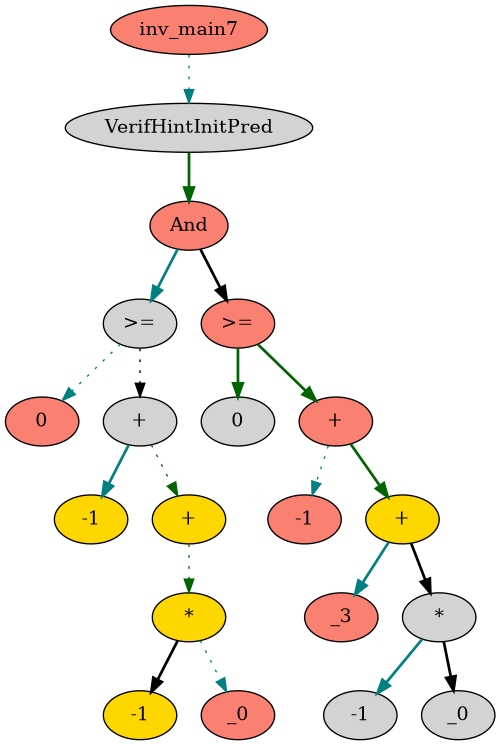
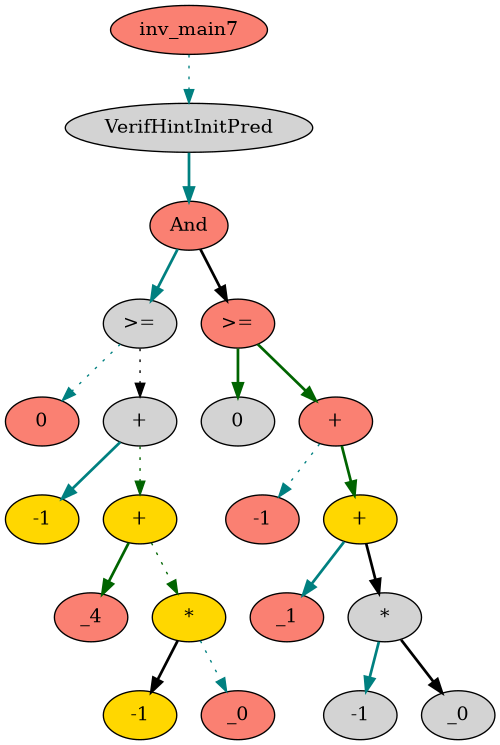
edge "VerifHintInitPred" -> "And": color darkgreen -> teal
node "_4": added
node "_3": label "_3" -> "_1"
